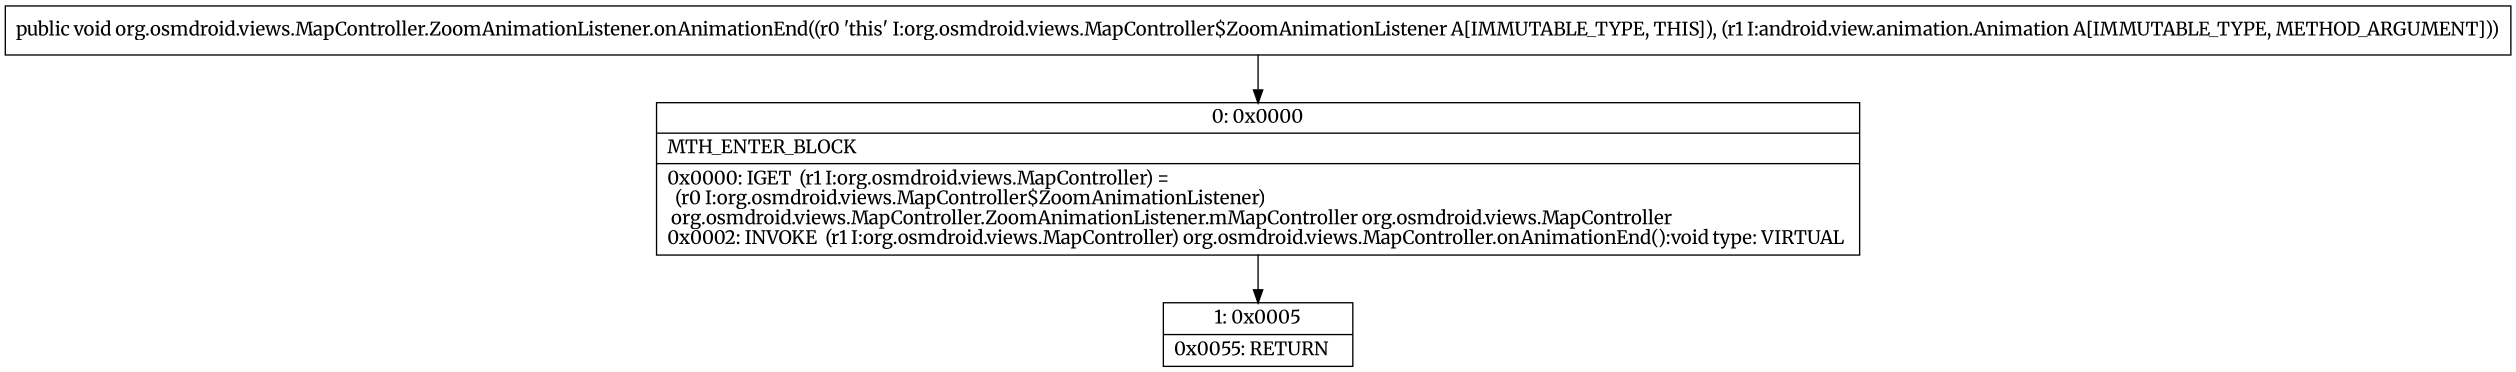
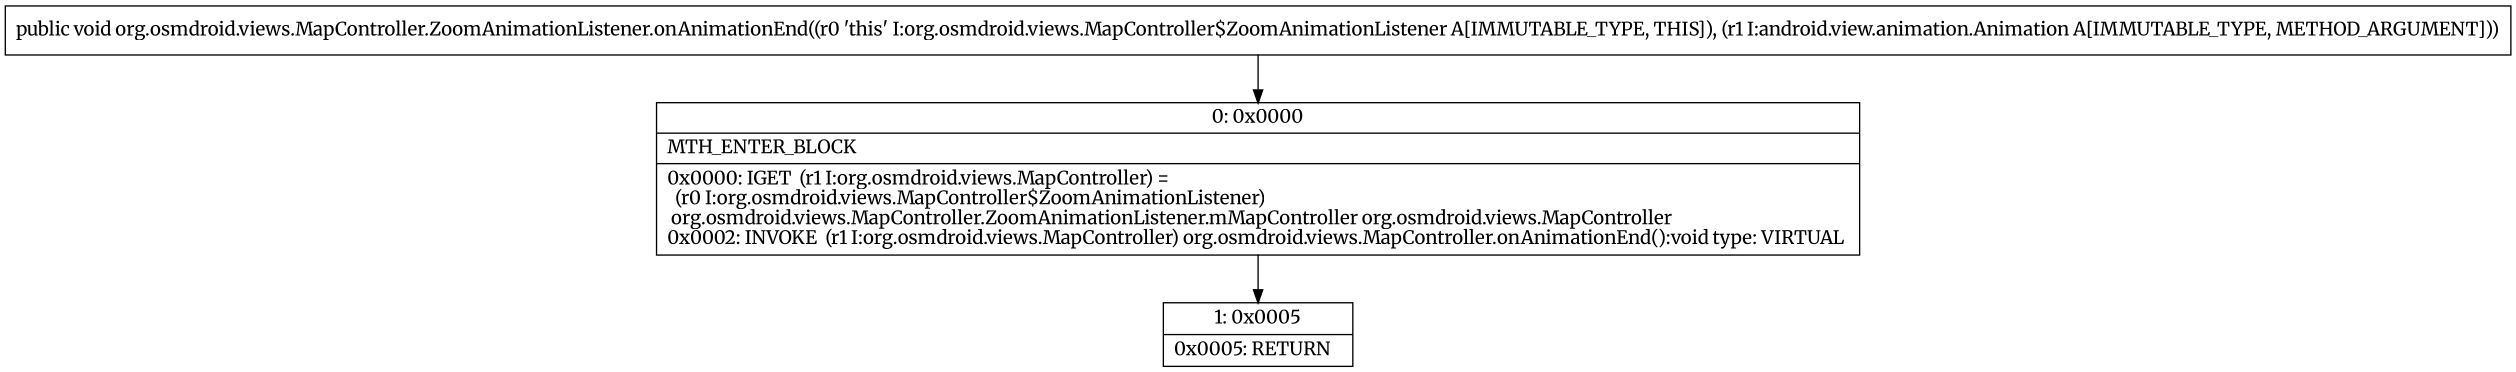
node "1: 0x0005": text "0x0055: RETURN" -> "0x0005: RETURN"
